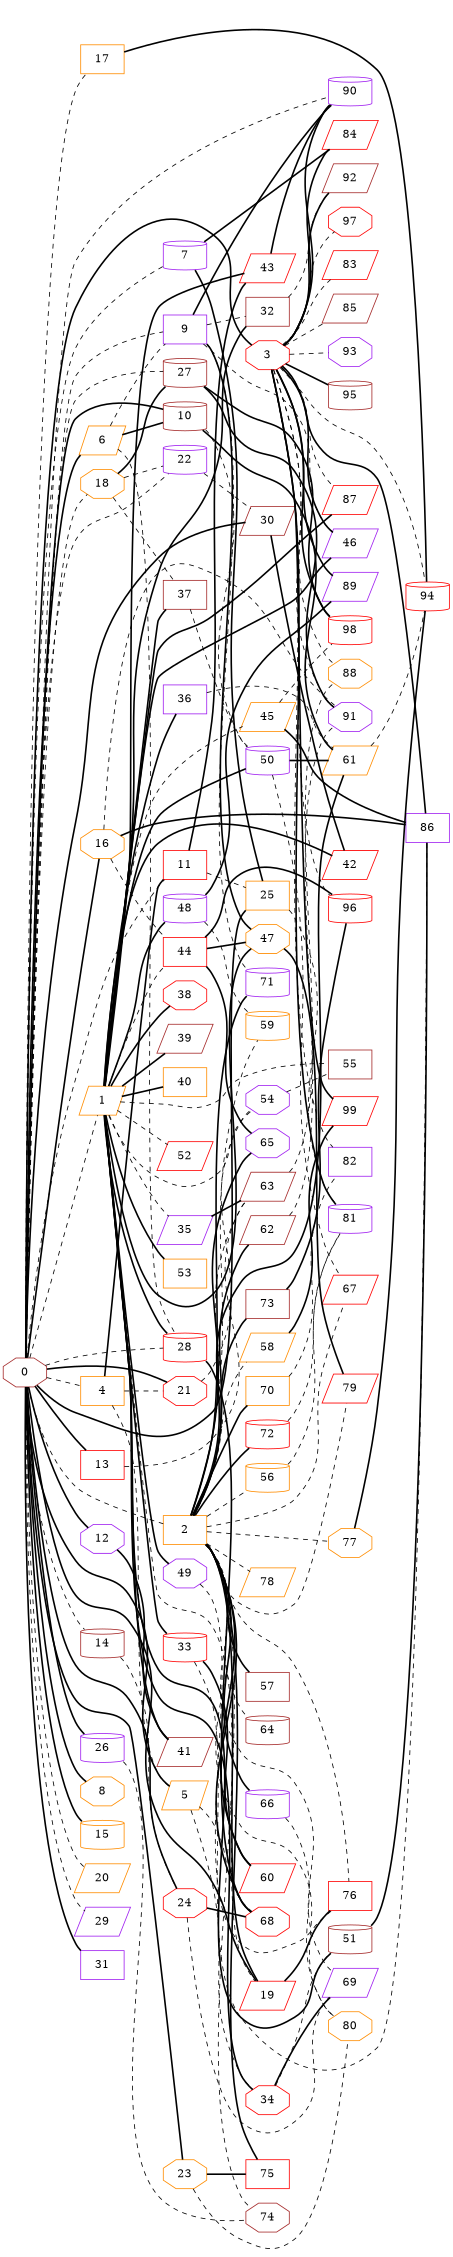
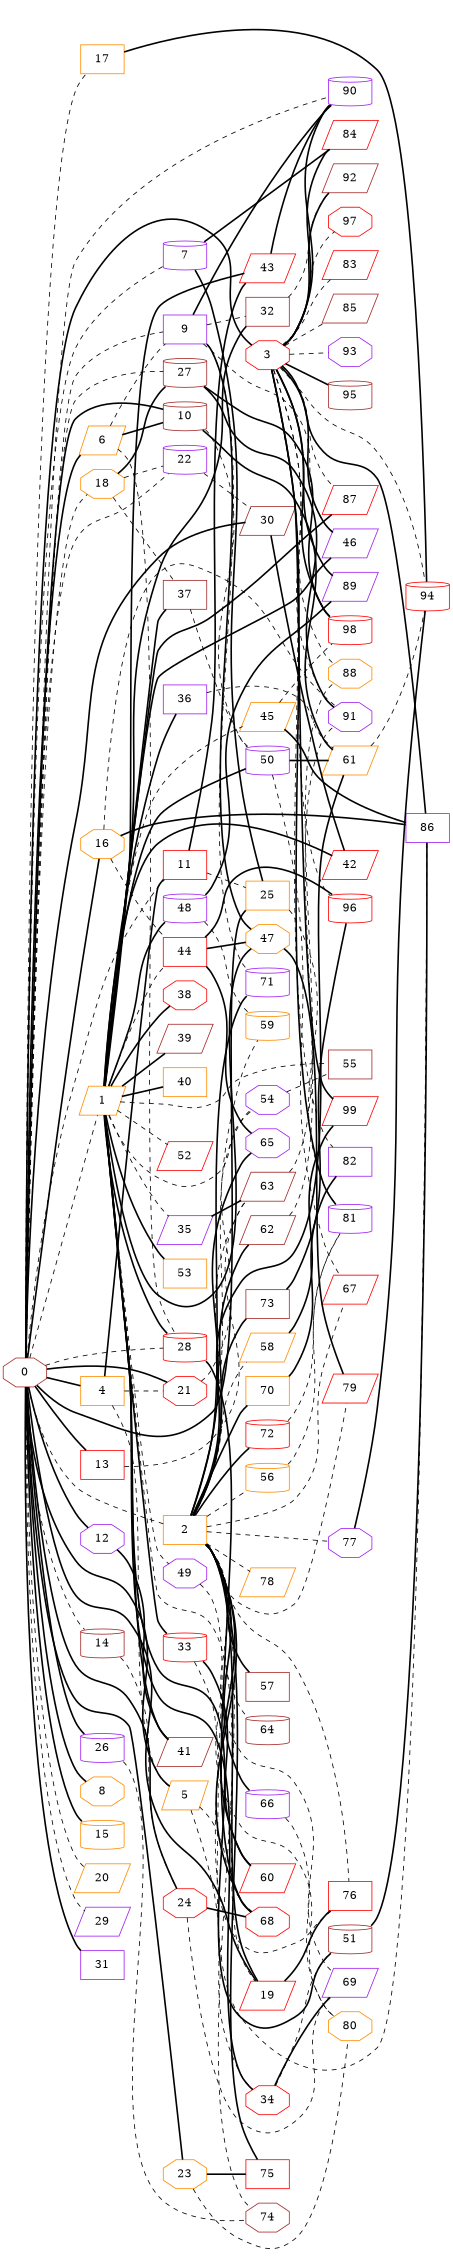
edge "82" -- "70": style dashed -> bold
edge "1" -- "49": style bold -> dashed
edge "0" -- "4": style dashed -> bold
node "77": color darkorange -> purple
